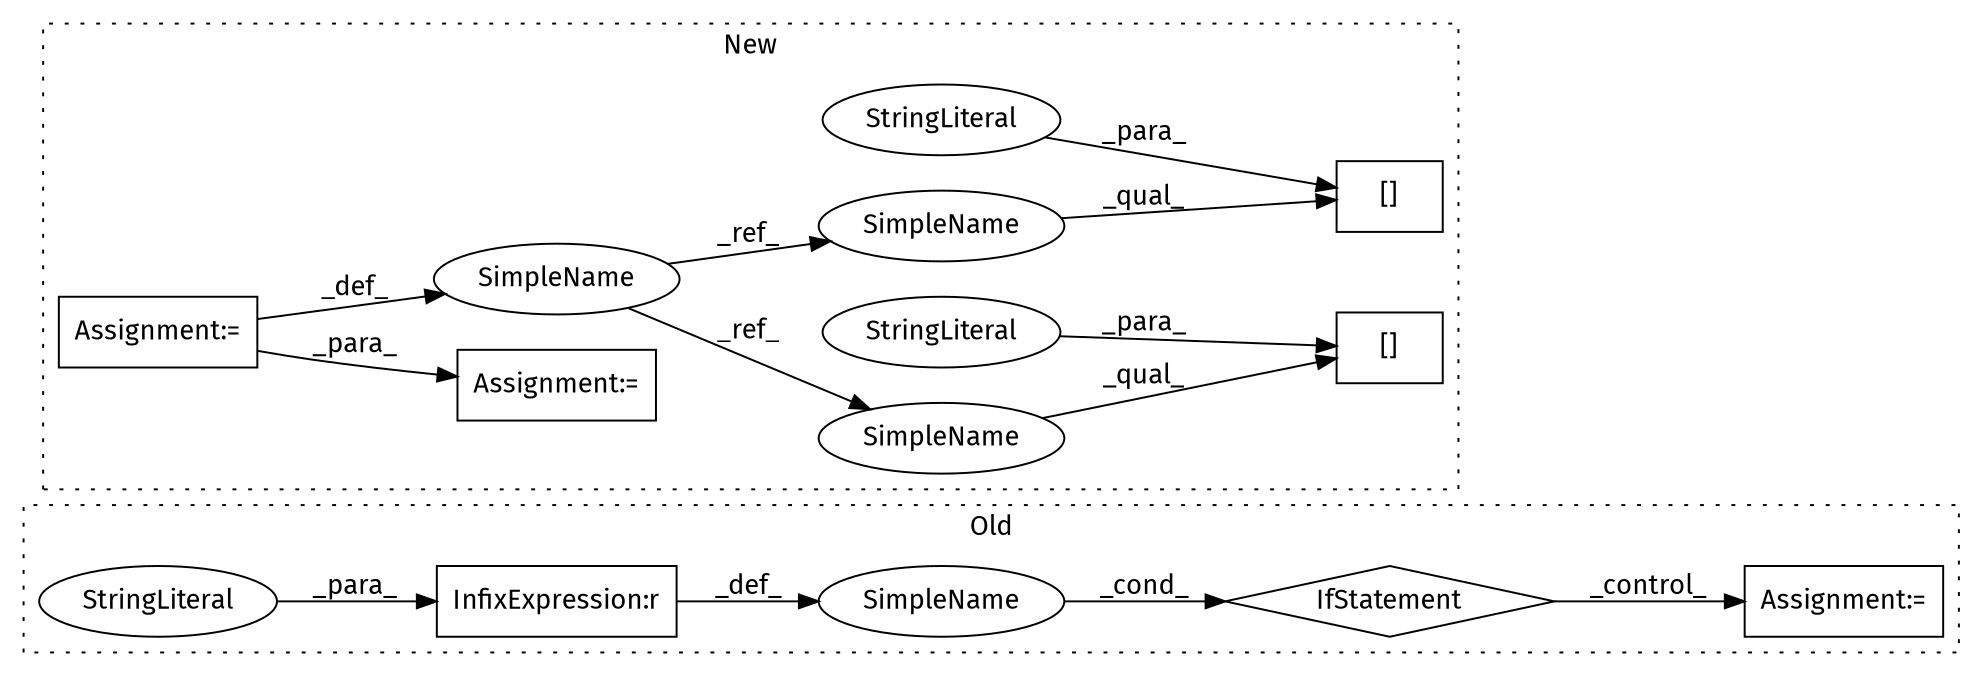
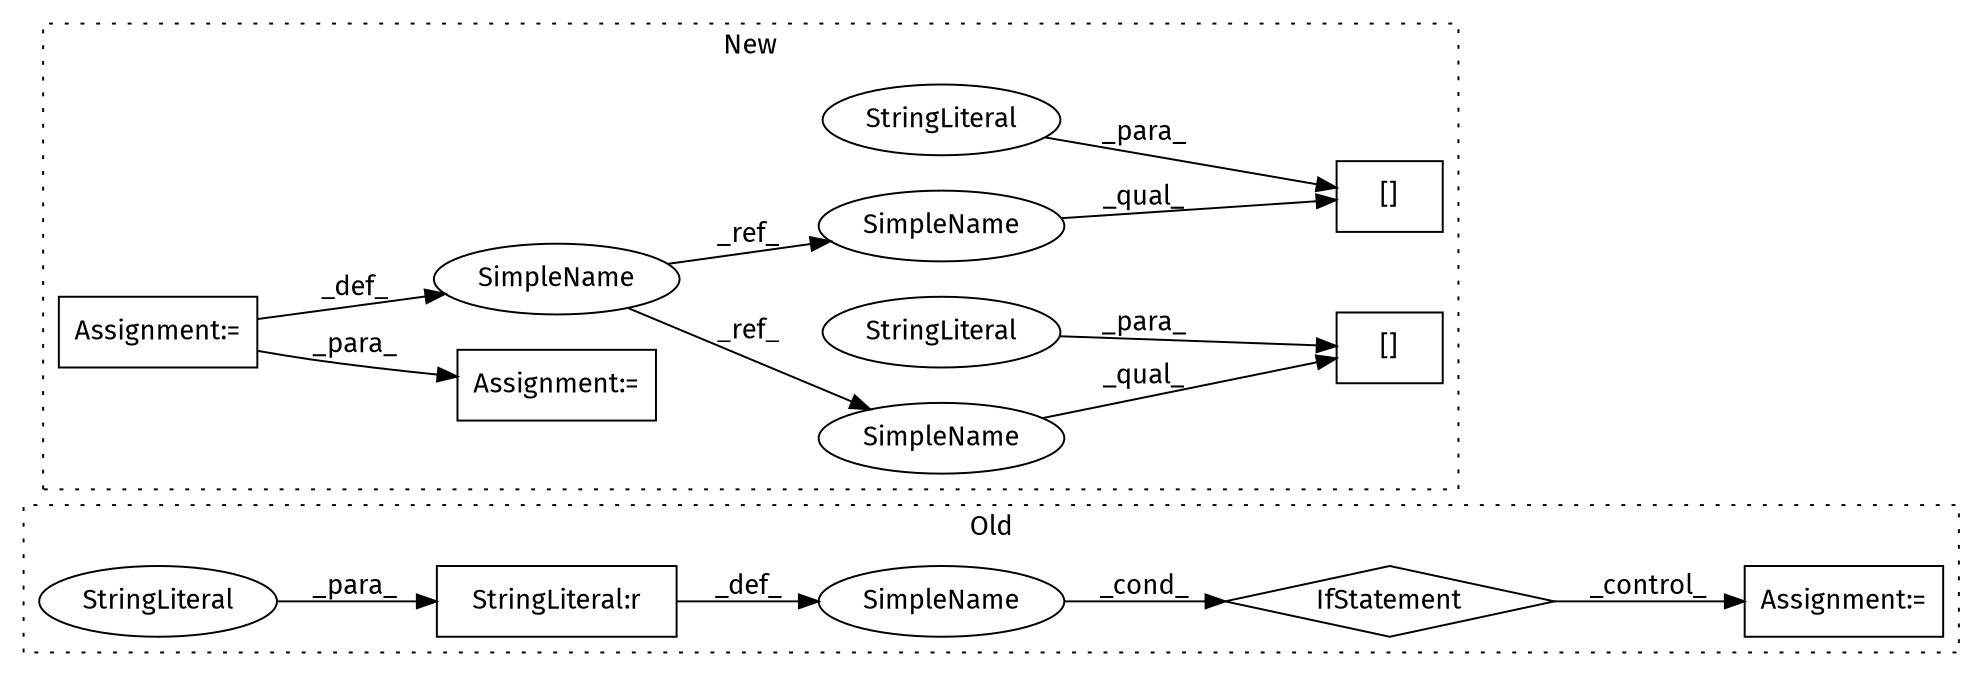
node "InfixExpression:r": label "InfixExpression:r" -> "StringLiteral:r"
